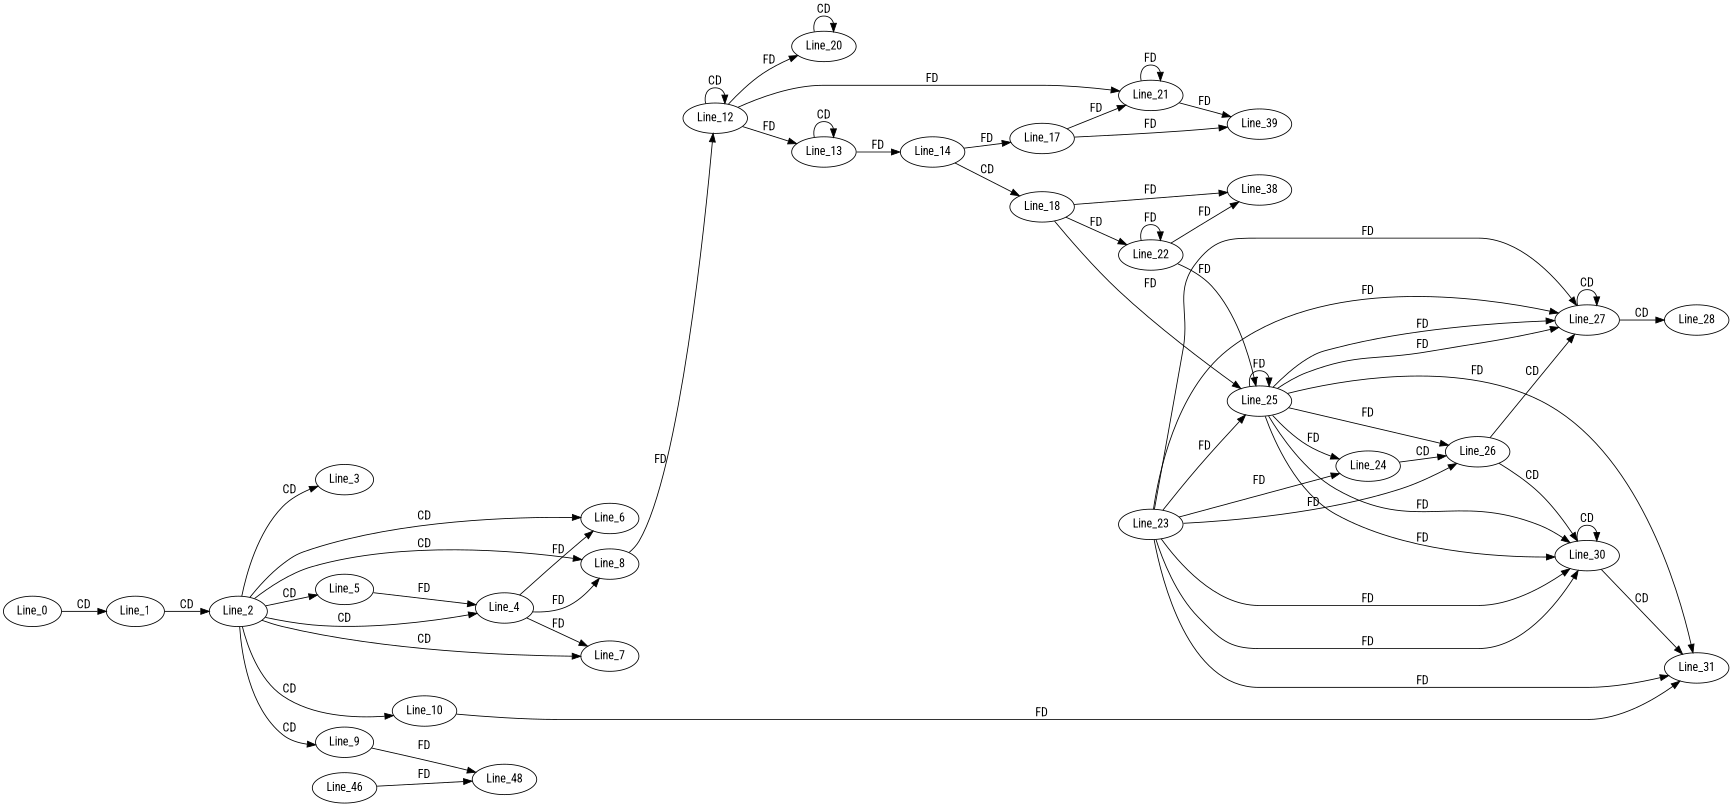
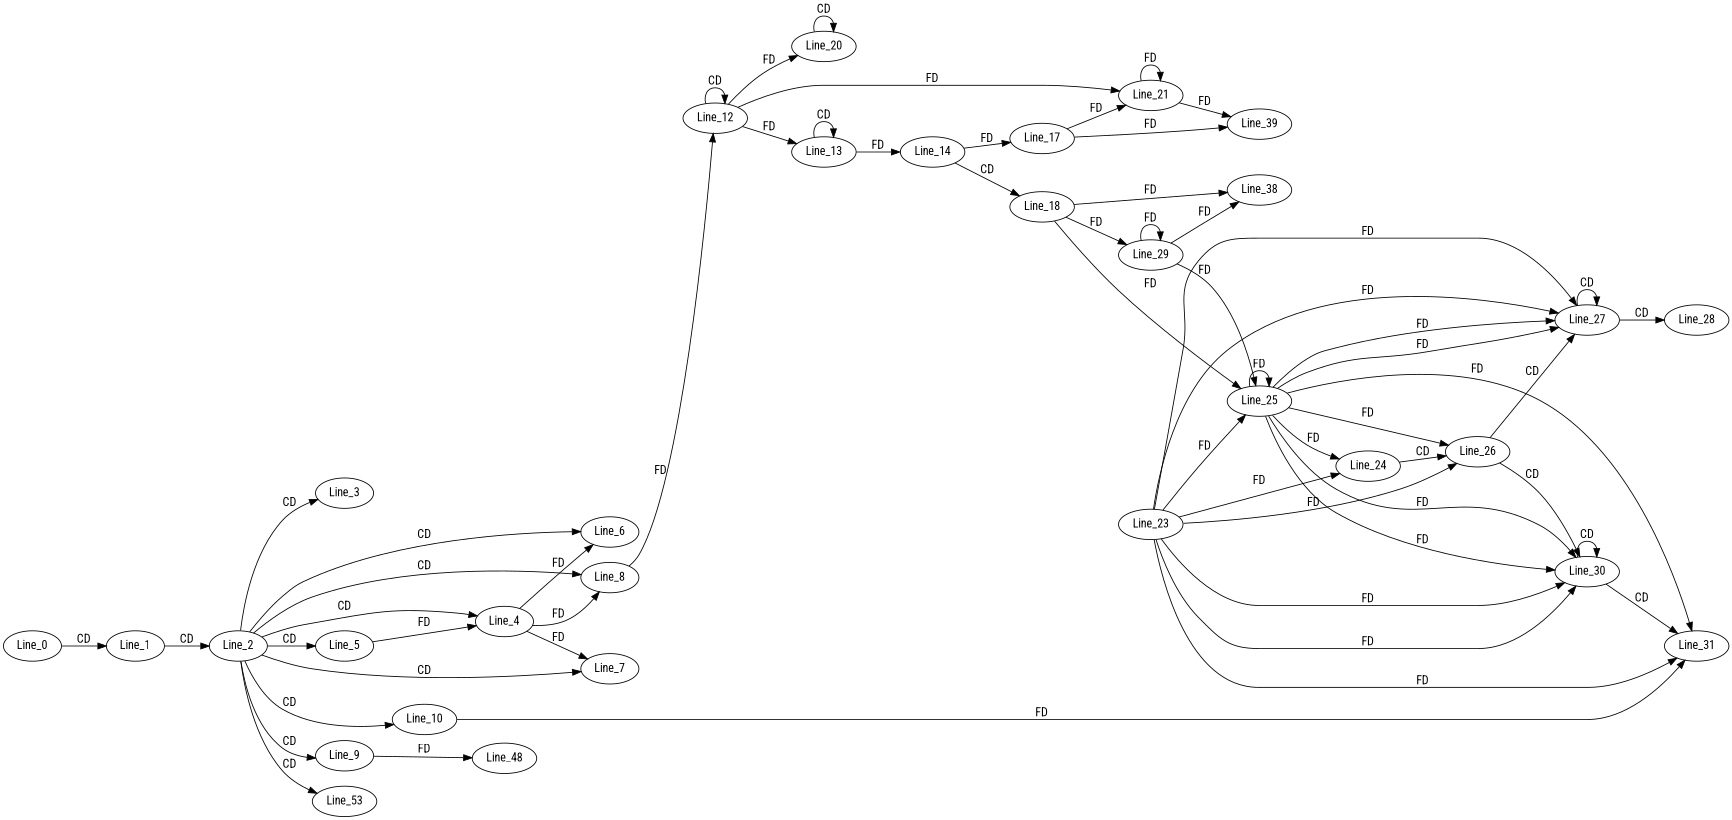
node "Line_22": label "Line_22" -> "Line_29"
node "Line_46": removed
node "Line_53": added
